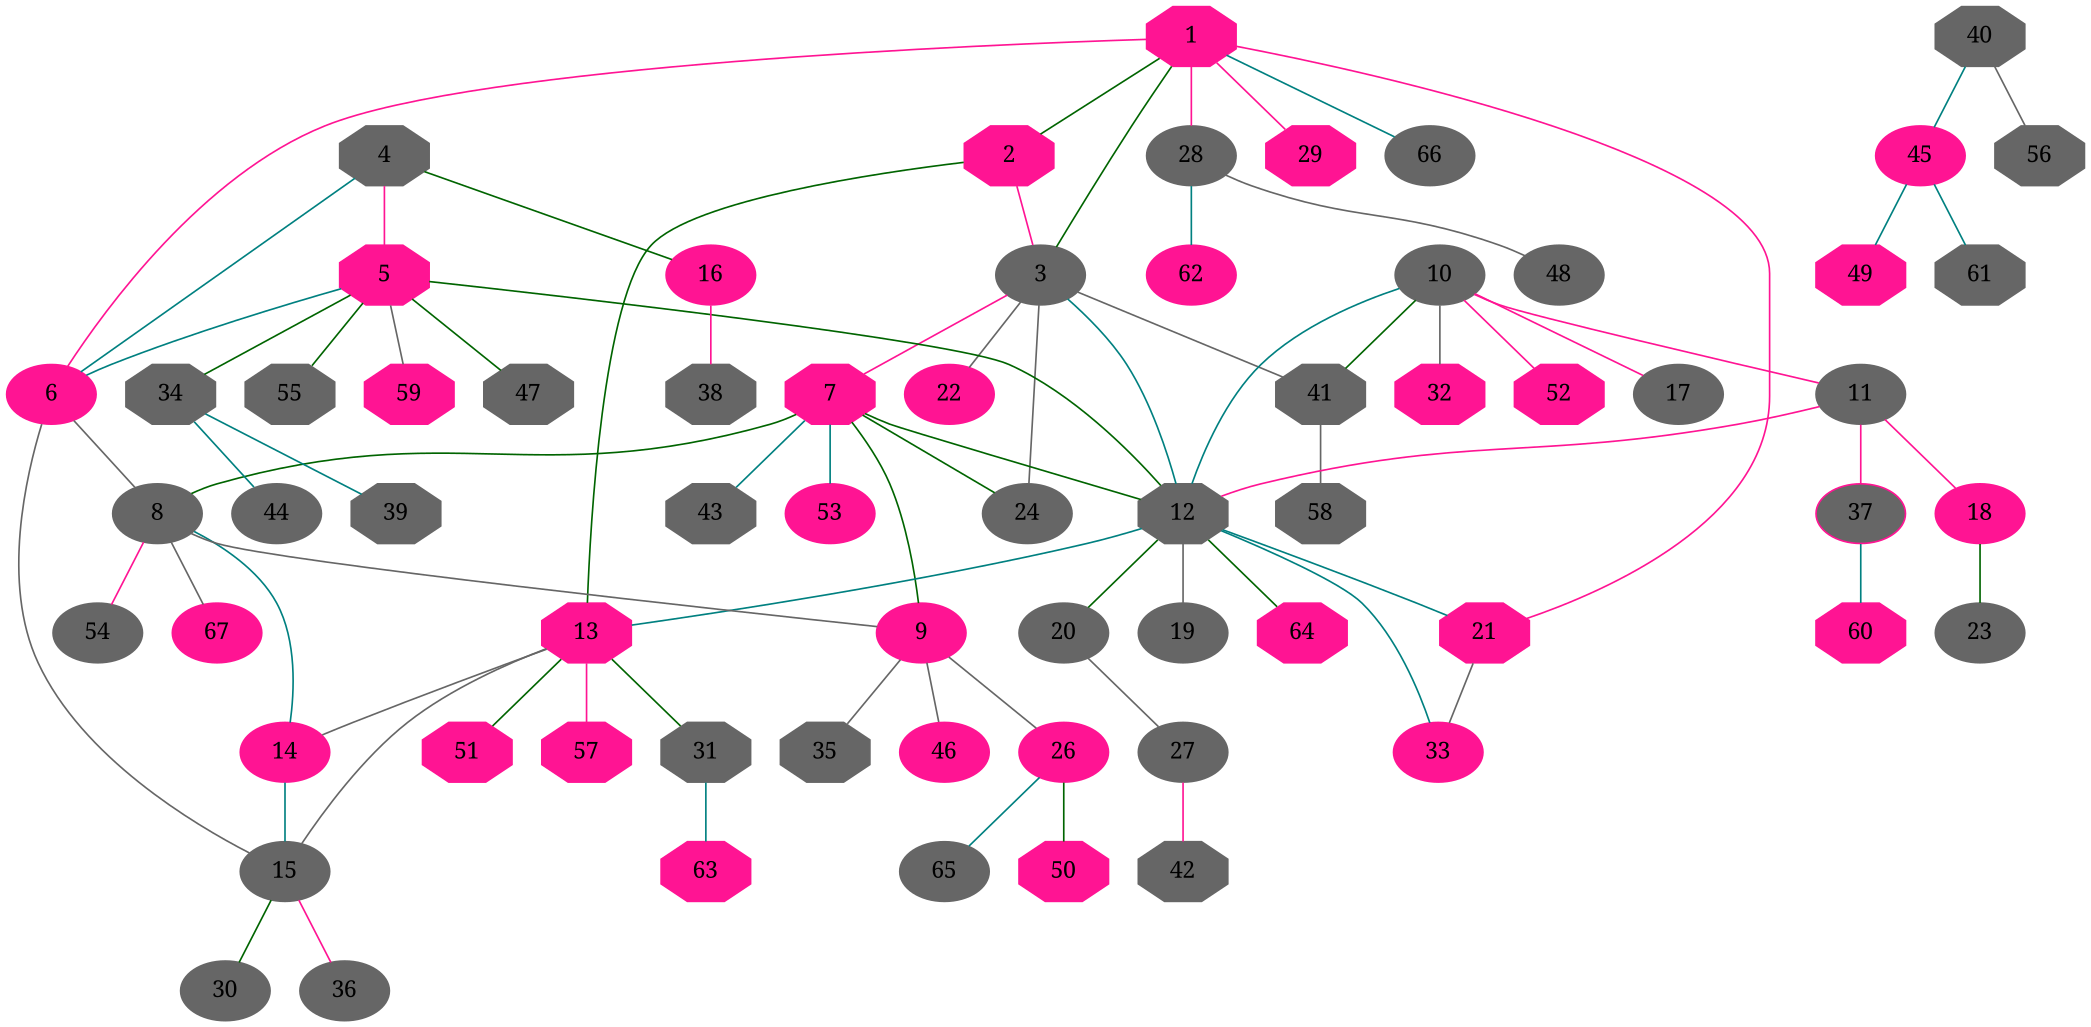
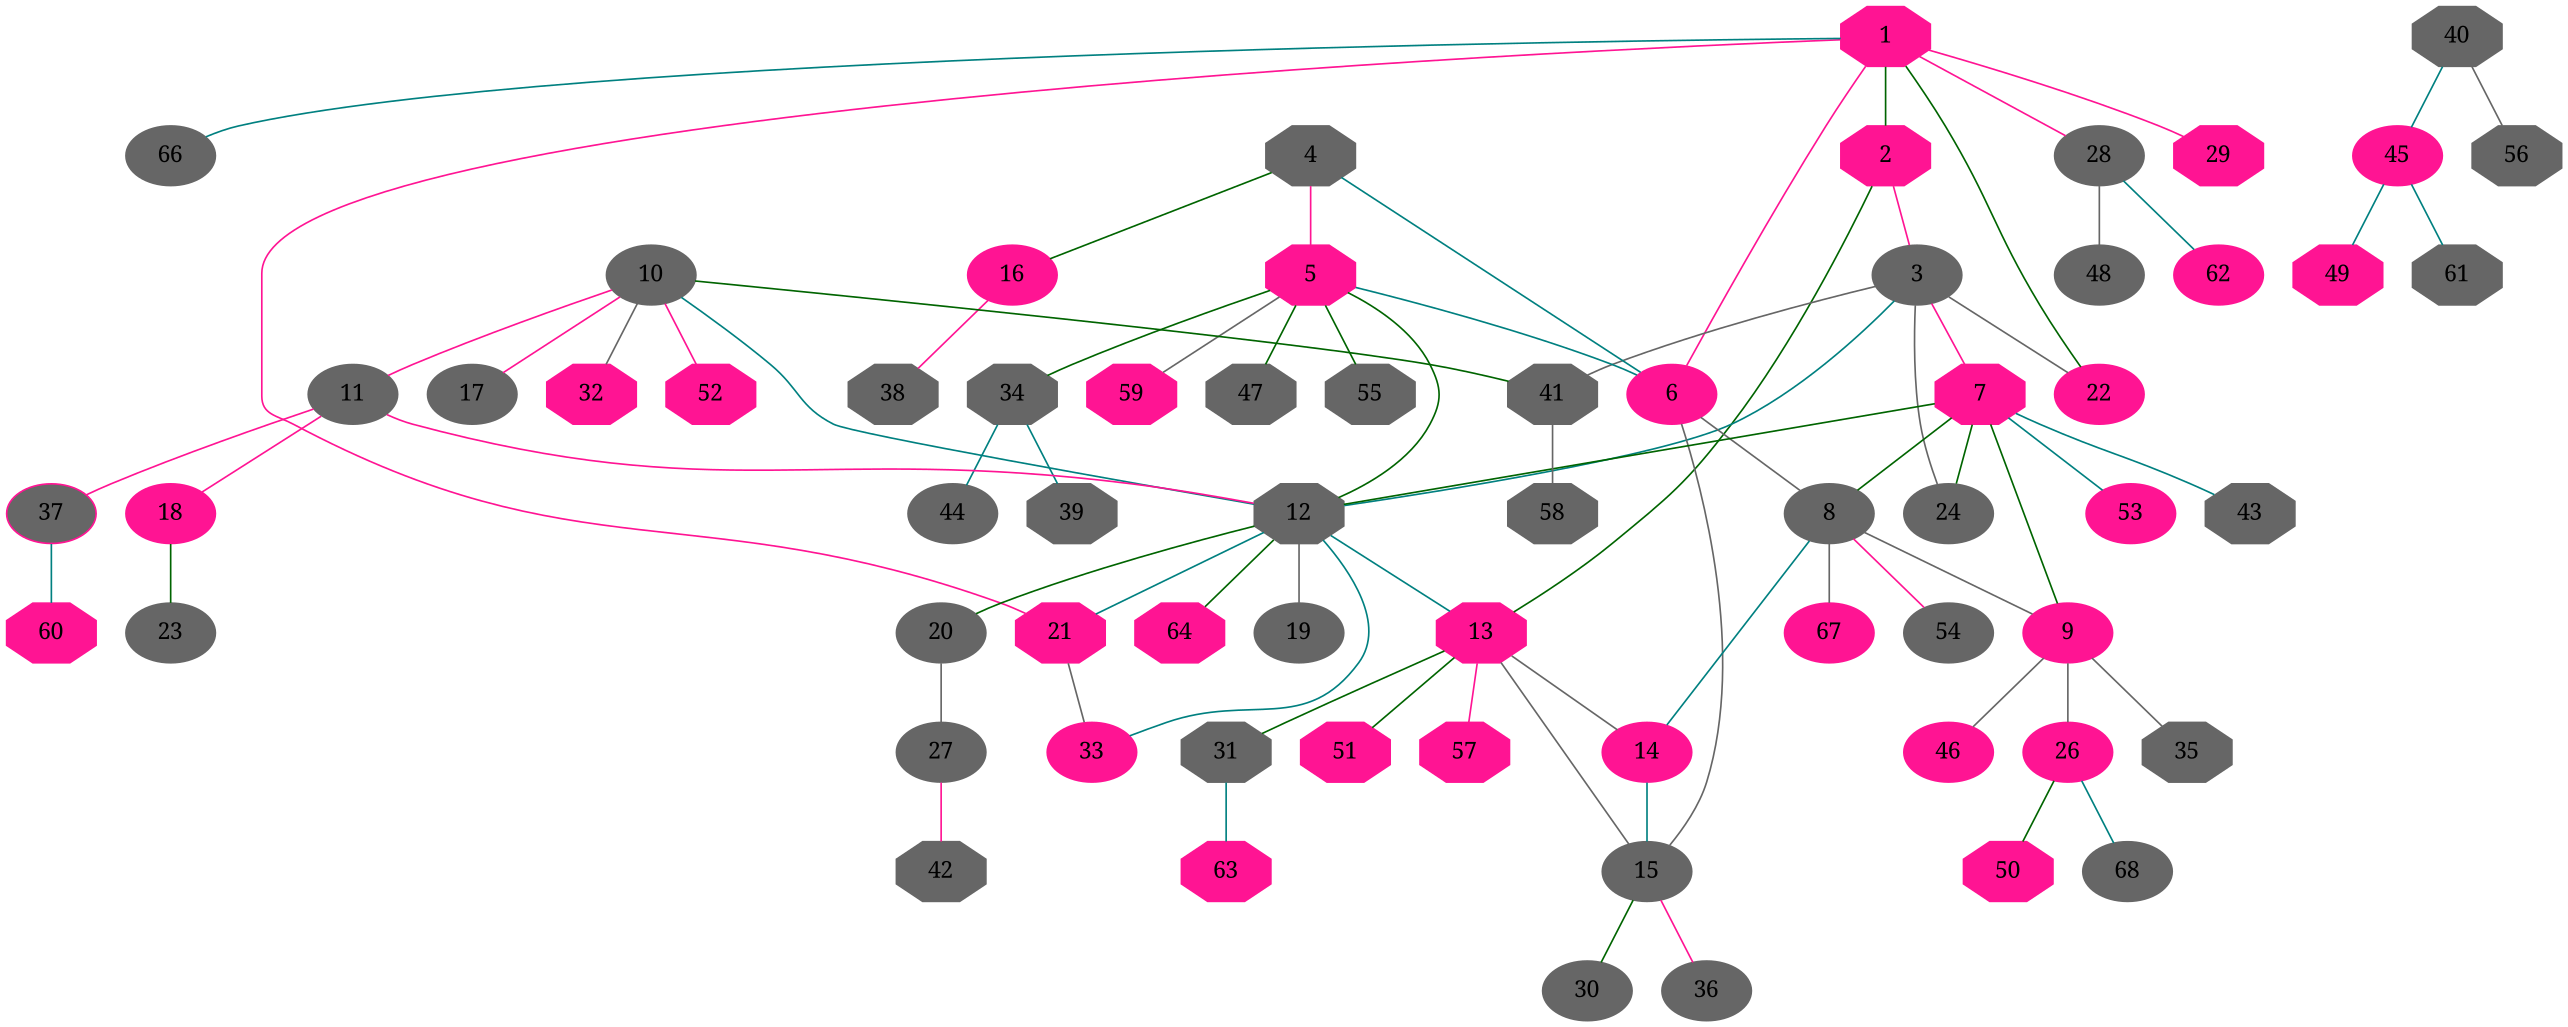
edge "1" -- "3": now "1" -- "22"
node "65": label "65" -> "68"
